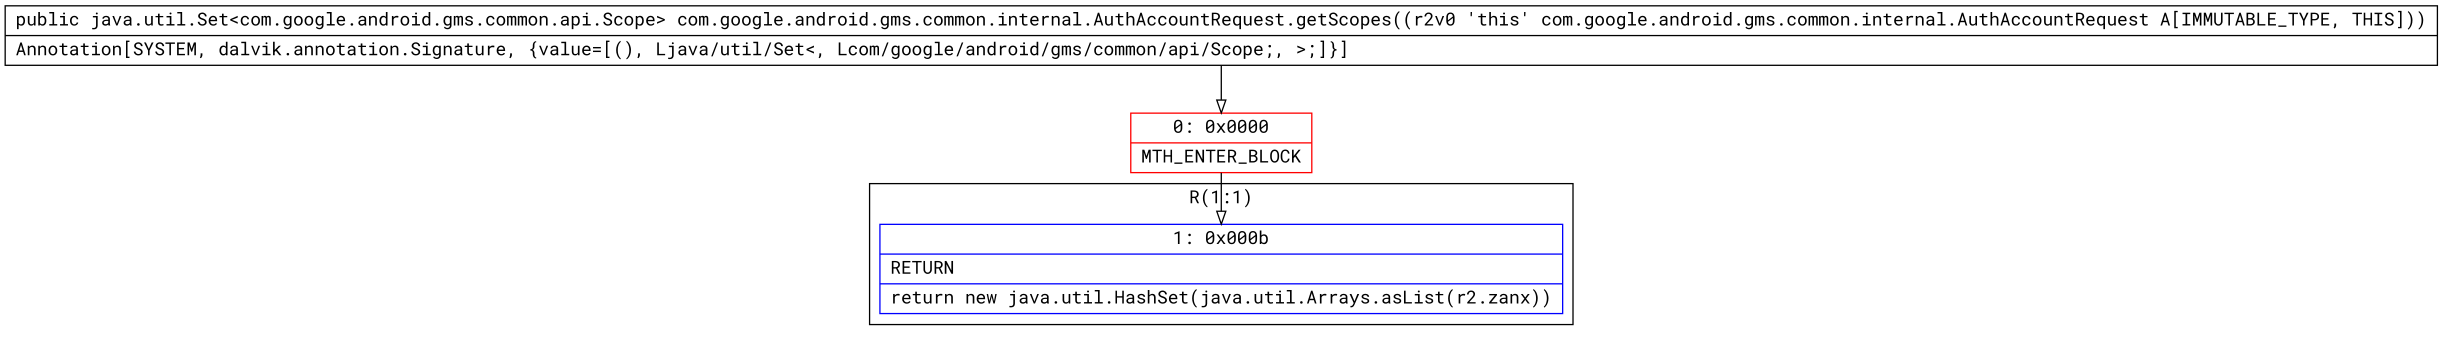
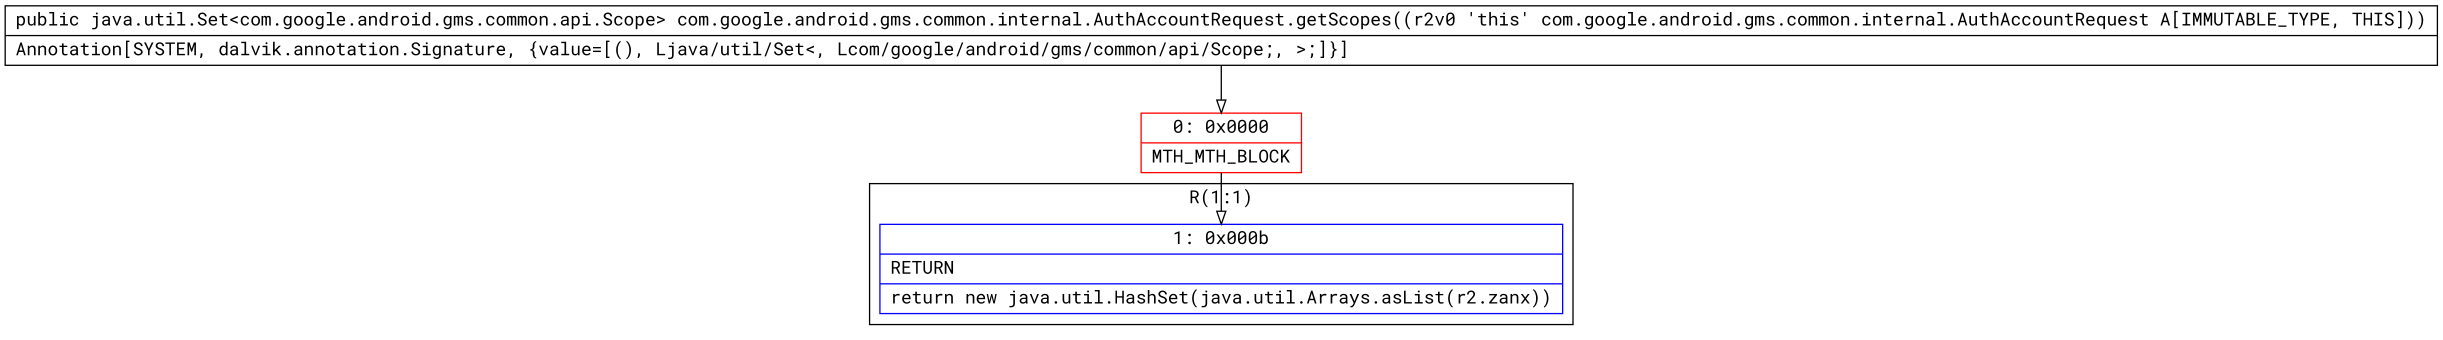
node "0: 0x0000": text "MTH_ENTER_BLOCK" -> "MTH_MTH_BLOCK"
